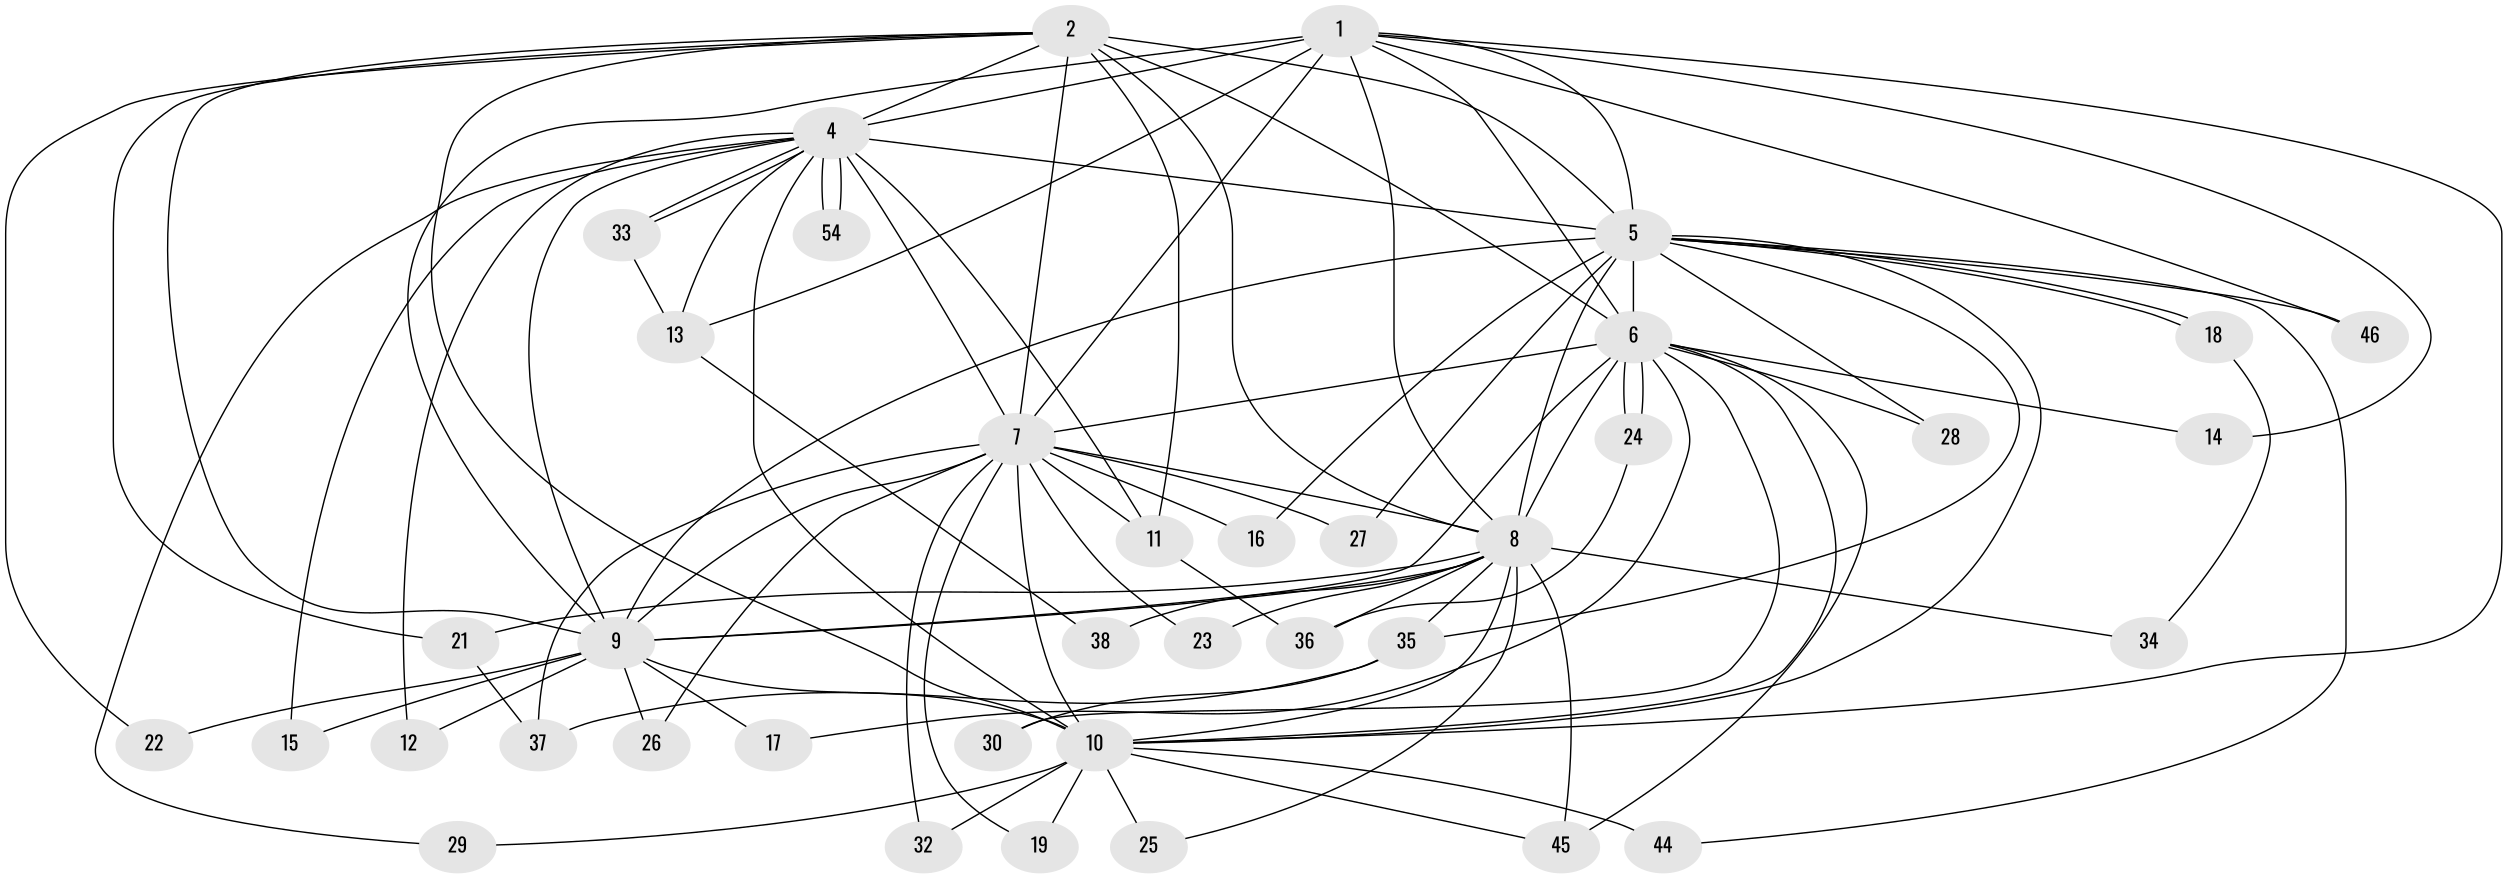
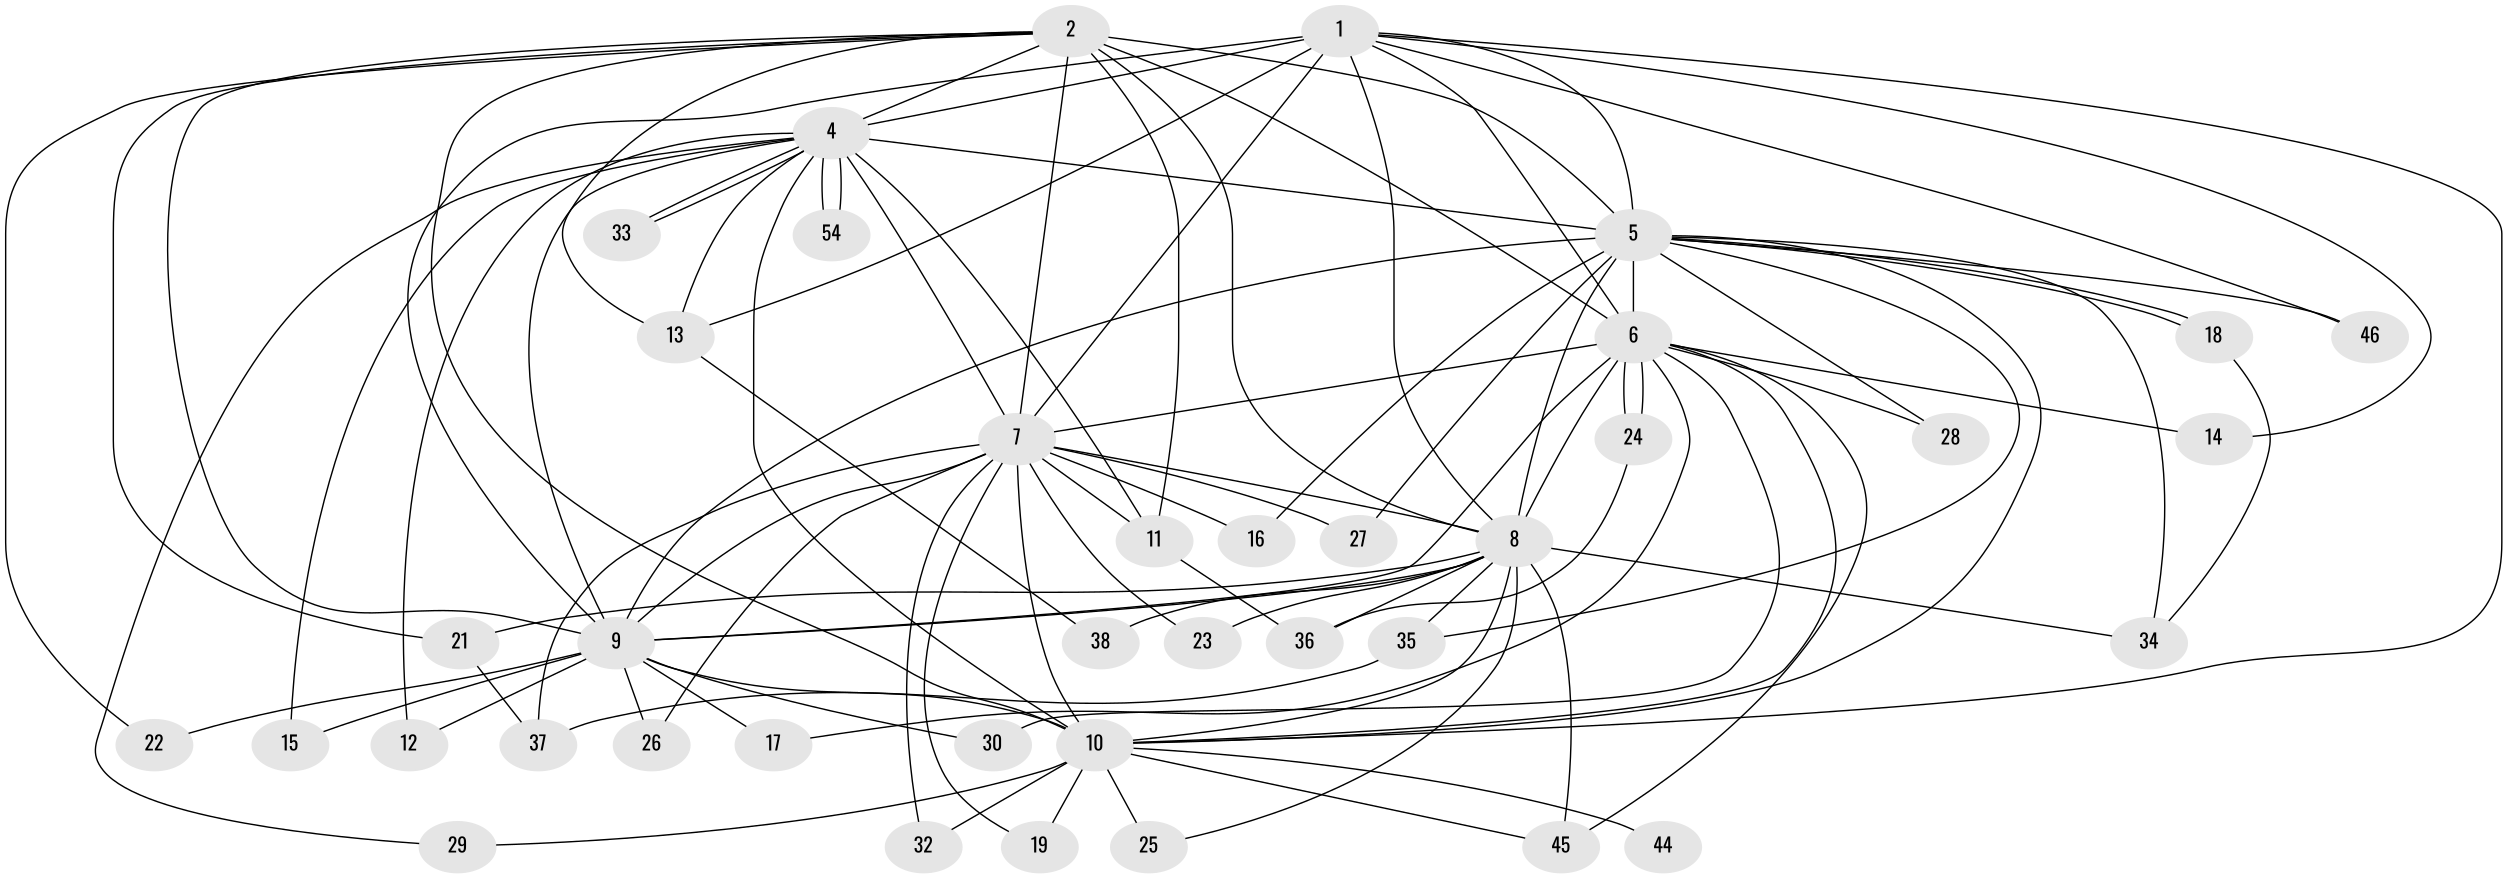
edge "33" -- "13": now "2" -- "13"
edge "5" -- "44": now "5" -- "34"
edge "35" -- "30": now "9" -- "30"
